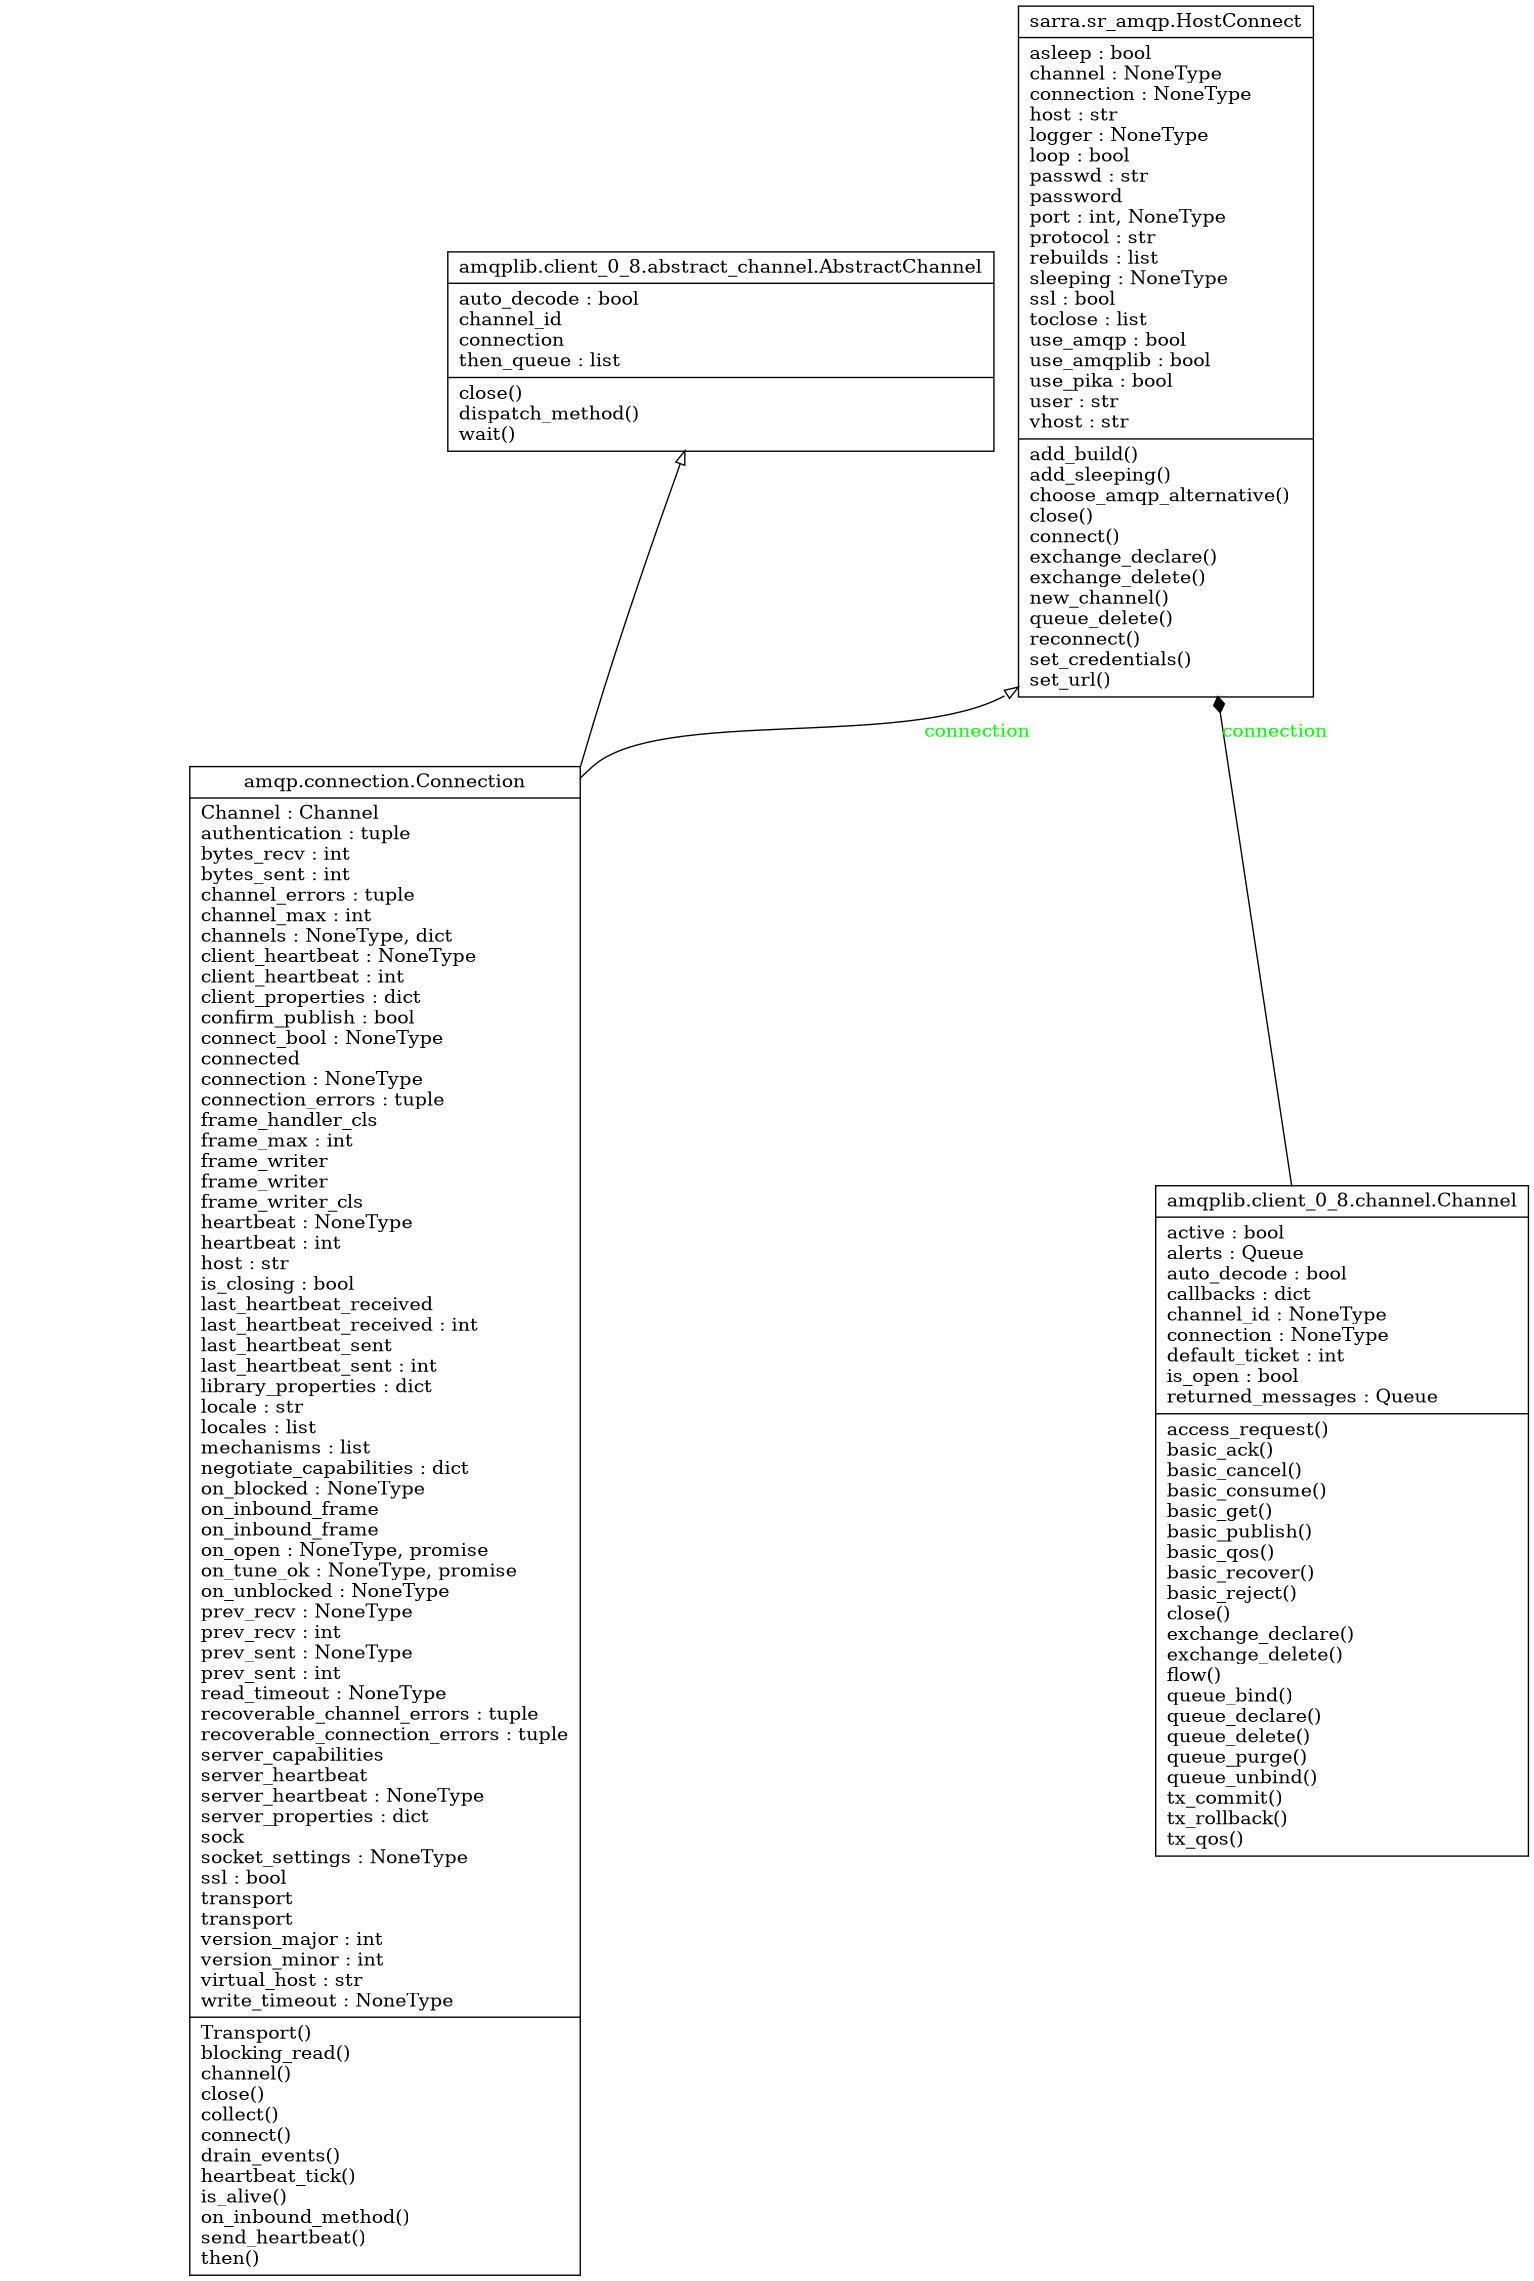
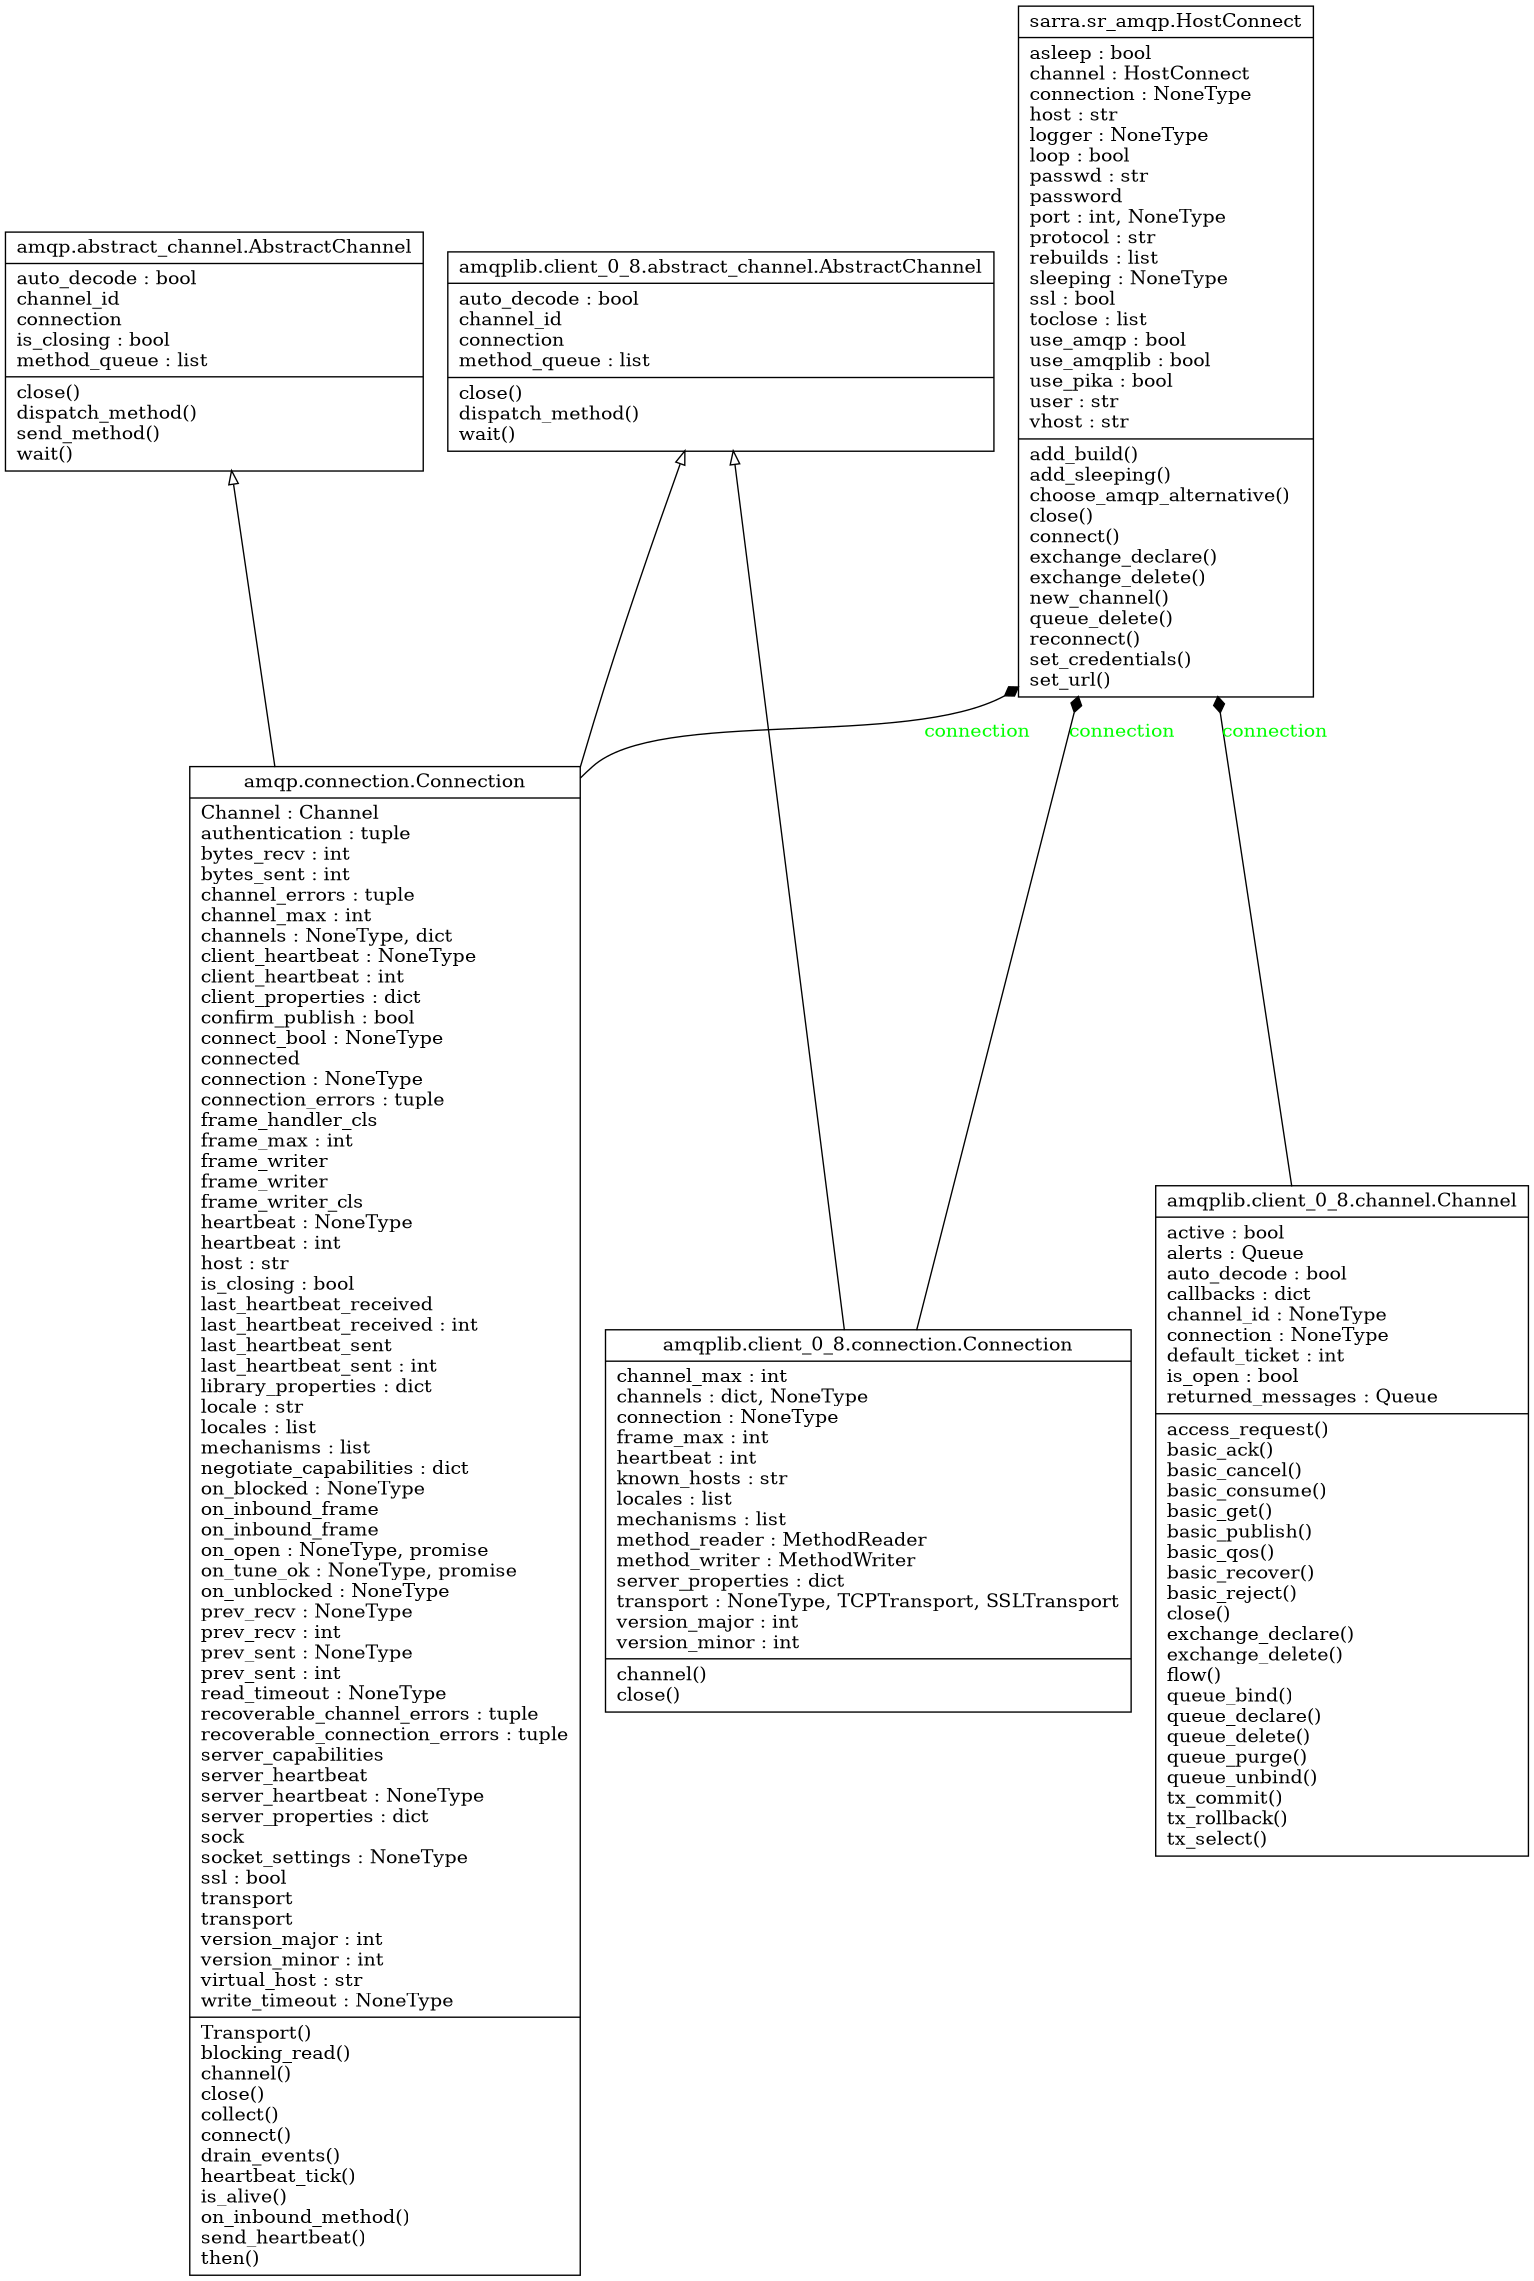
node "sarra.sr_amqp.HostConnect": text "channel : NoneType" -> "channel : HostConnect"
node "amqp.abstract_channel.AbstractChannel": added
node "amqplib.client_0_8.abstract_channel.AbstractChannel": text "then_queue : list" -> "method_queue : list"
edge "amqp.connection.Connection" -> "sarra.sr_amqp.HostConnect": arrowhead empty -> diamond
node "amqplib.client_0_8.connection.Connection": added
node "amqplib.client_0_8.channel.Channel": text "tx_qos()" -> "tx_select()"
